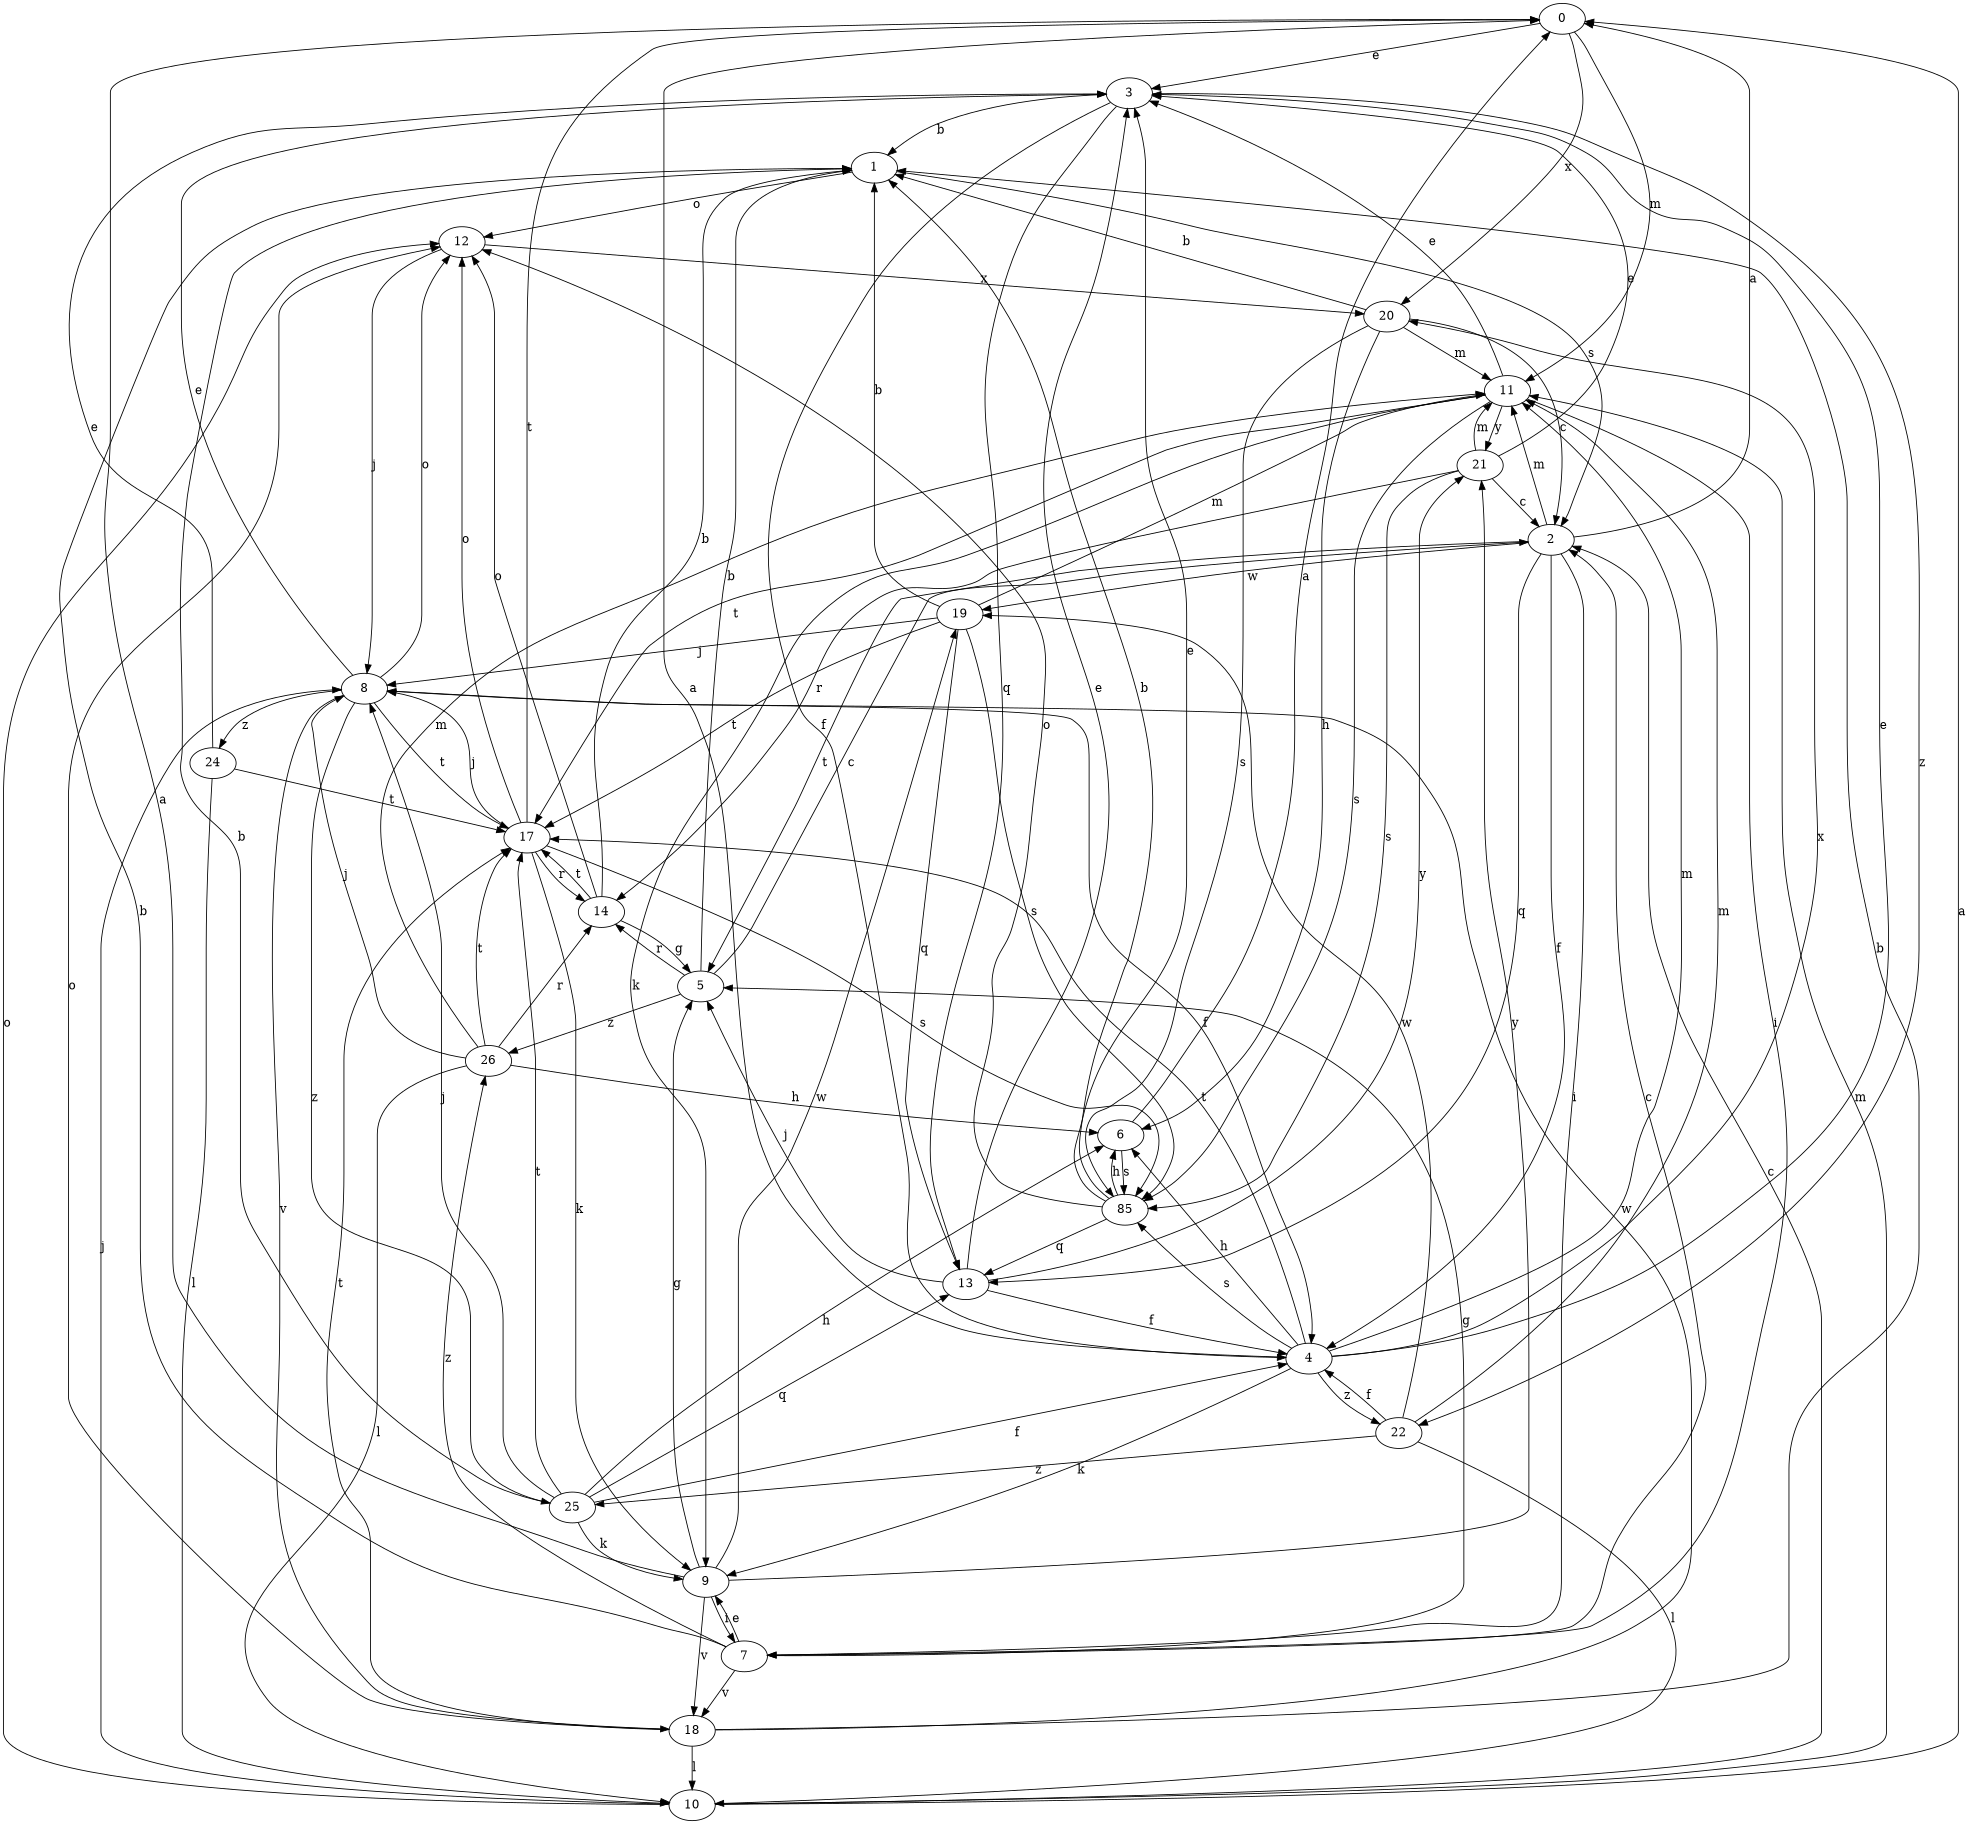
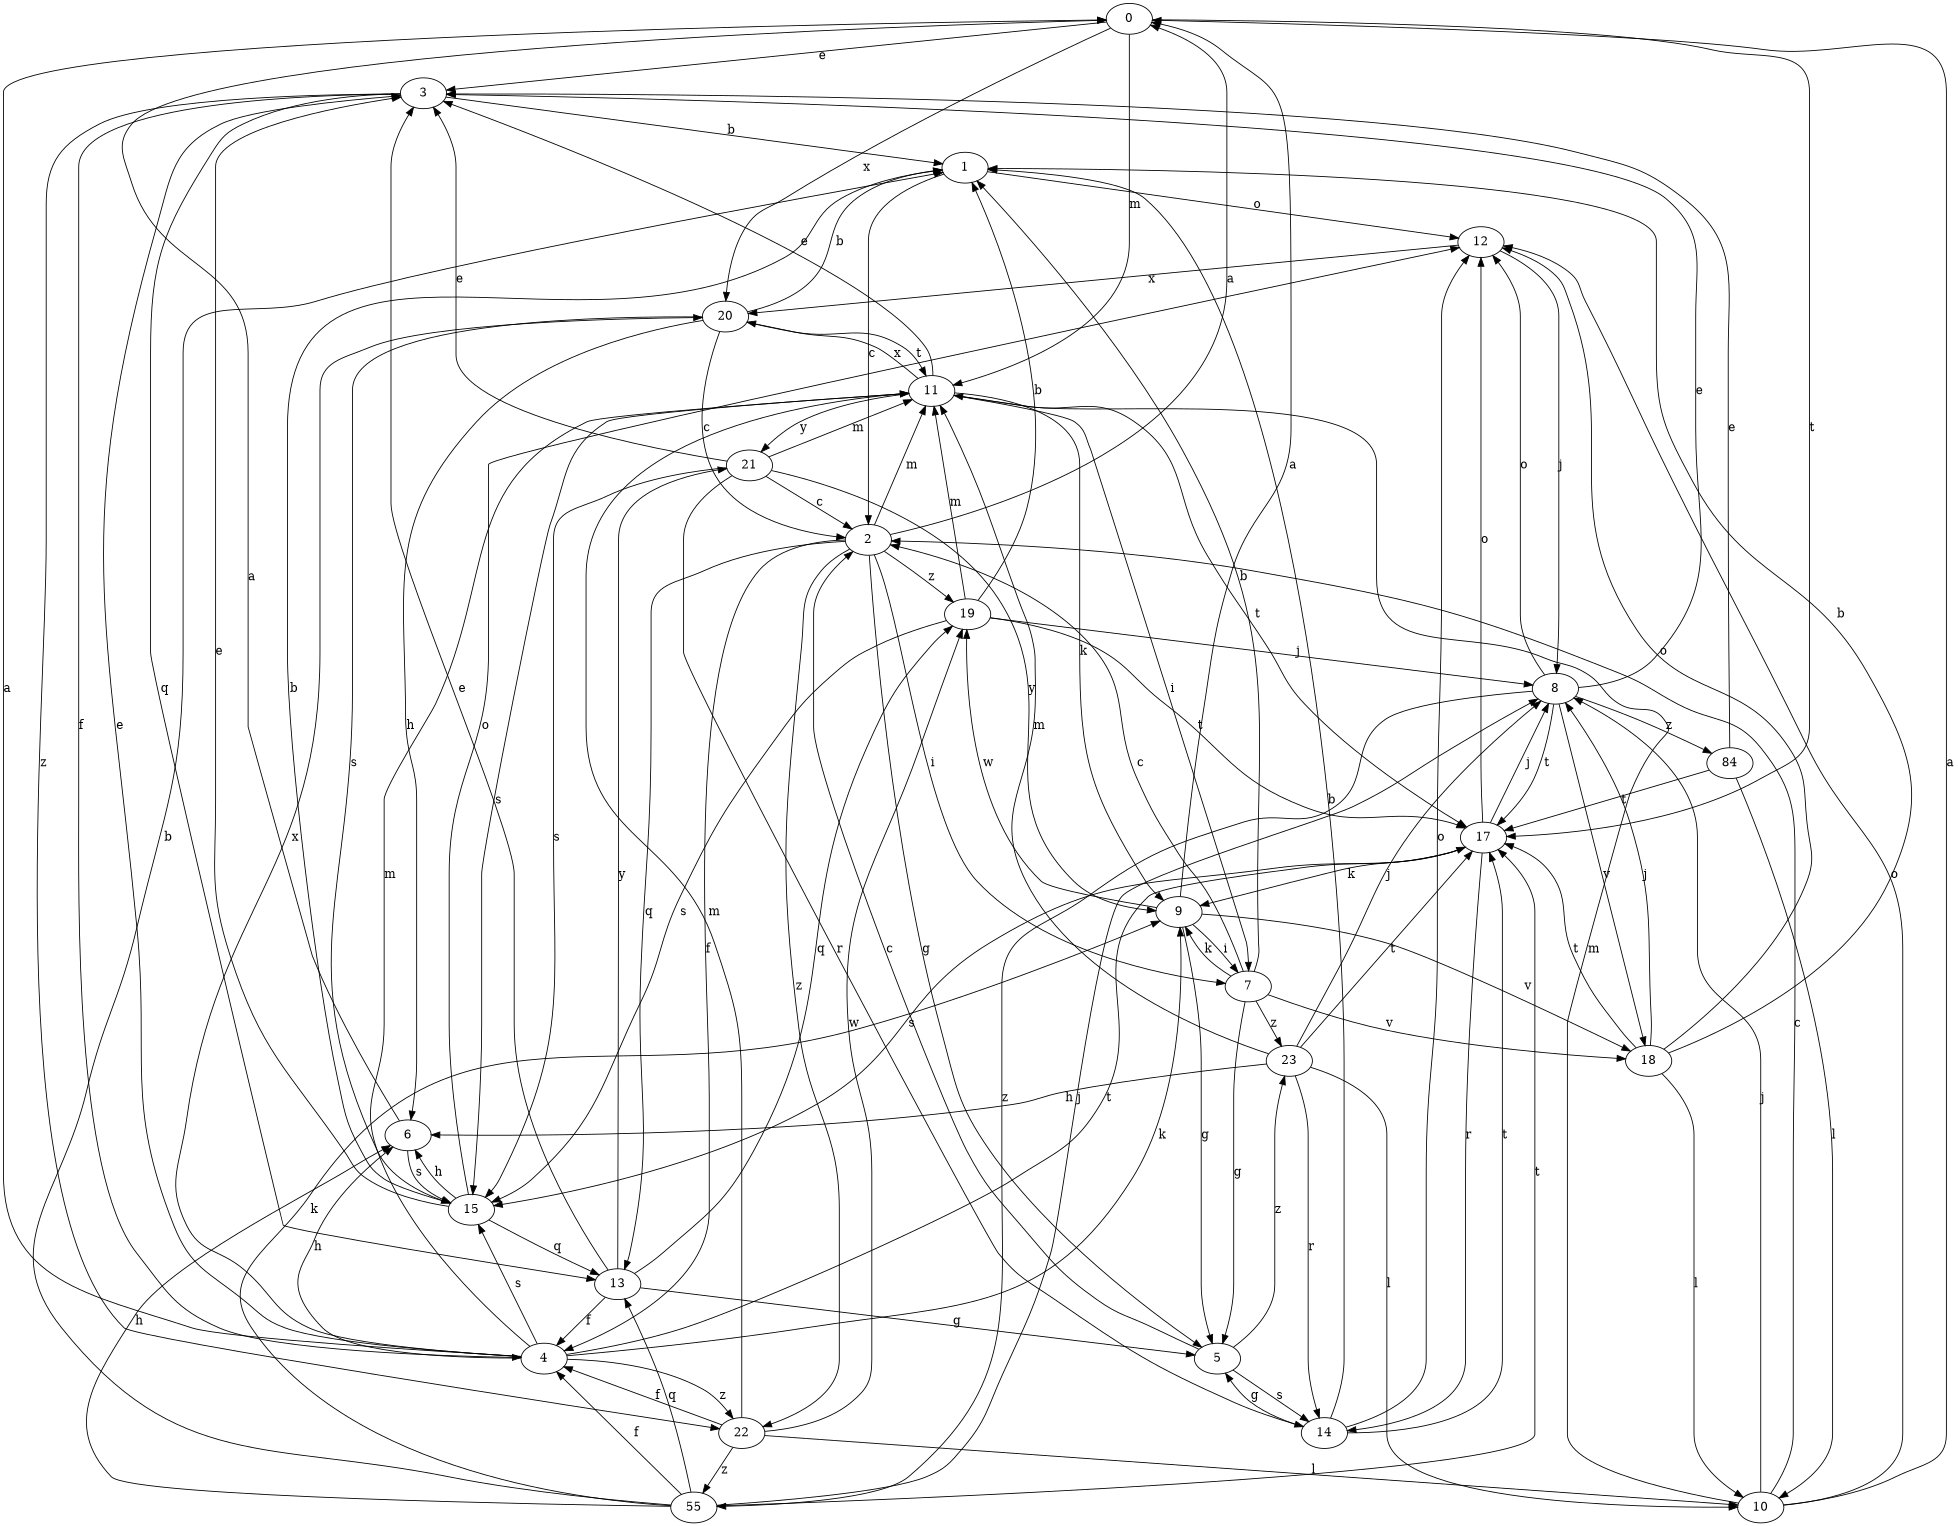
edge "17" -> "0": reversed
edge "11" -> "20": added, label "x"
edge "20" -> "11": label "m" -> "t"
edge "1" -> "2": label "s" -> "c"
edge "5" -> "1": removed, label "b"
edge "2" -> "19": label "w" -> "z"
edge "8" -> "4": removed, label "f"
node "24": label "24" -> "84"
edge "2" -> "5": label "t" -> "g"
edge "5" -> "14": label "r" -> "s"
edge "19" -> "13": reversed
edge "2" -> "22": added, label "z"
node "26": label "26" -> "23"
edge "13" -> "5": label "j" -> "g"
node "85": label "85" -> "15"
edge "18" -> "8": label "w" -> "j"
edge "9" -> "21": reversed
node "25": label "25" -> "55"
edge "7" -> "9": label "e" -> "k"
